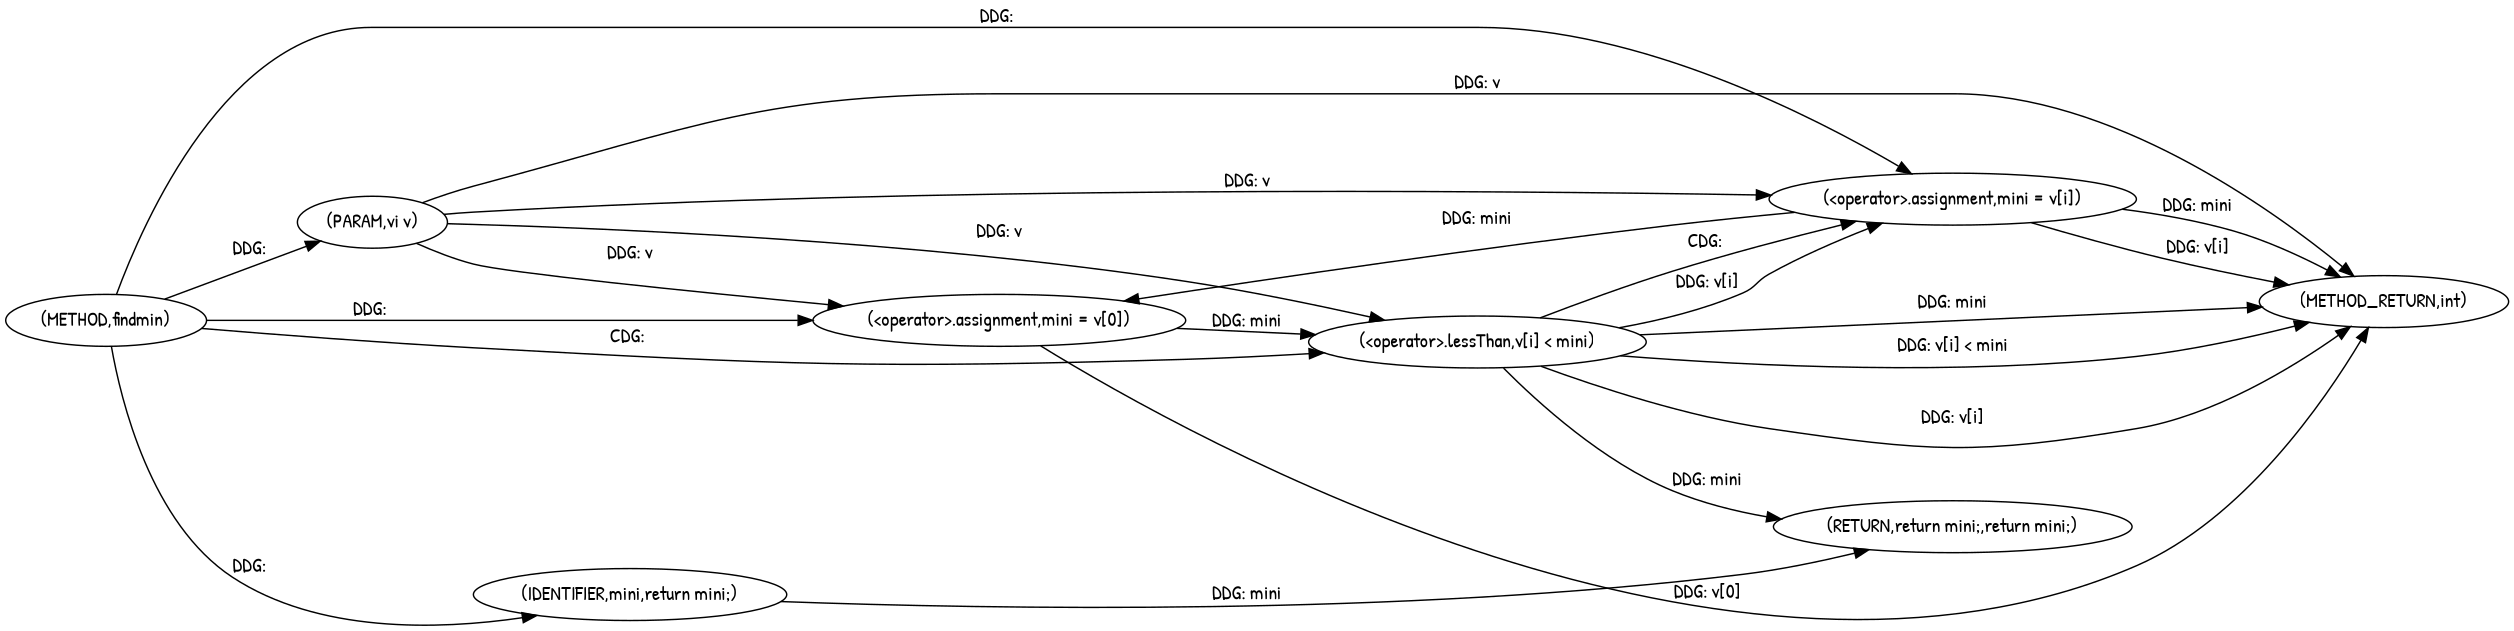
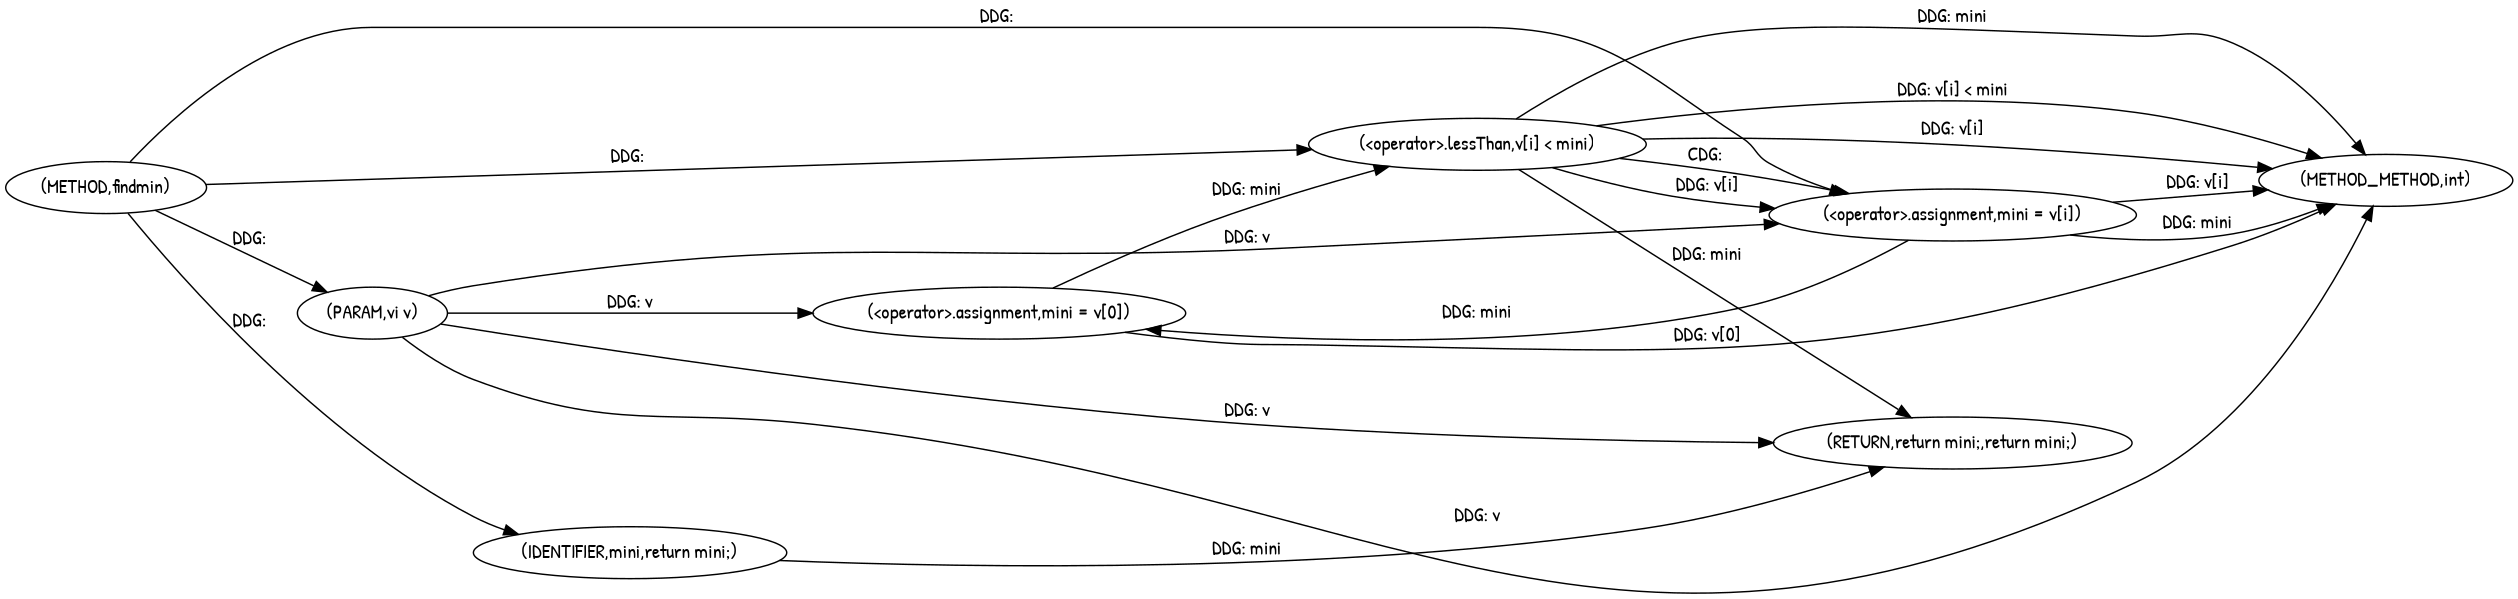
edge "(PARAM,vi v)" -> "(<operator>.lessThan,v[i] < mini)": now "(PARAM,vi v)" -> "(RETURN,return mini;,return mini;)"
node "(METHOD_RETURN,int)": label "(METHOD_RETURN,int)" -> "(METHOD_METHOD,int)"
edge "(METHOD,findmin)" -> "(<operator>.assignment,mini = v[0])": removed, label "DDG:"
edge "(METHOD,findmin)" -> "(<operator>.lessThan,v[i] < mini)": label "CDG: " -> "DDG: "
